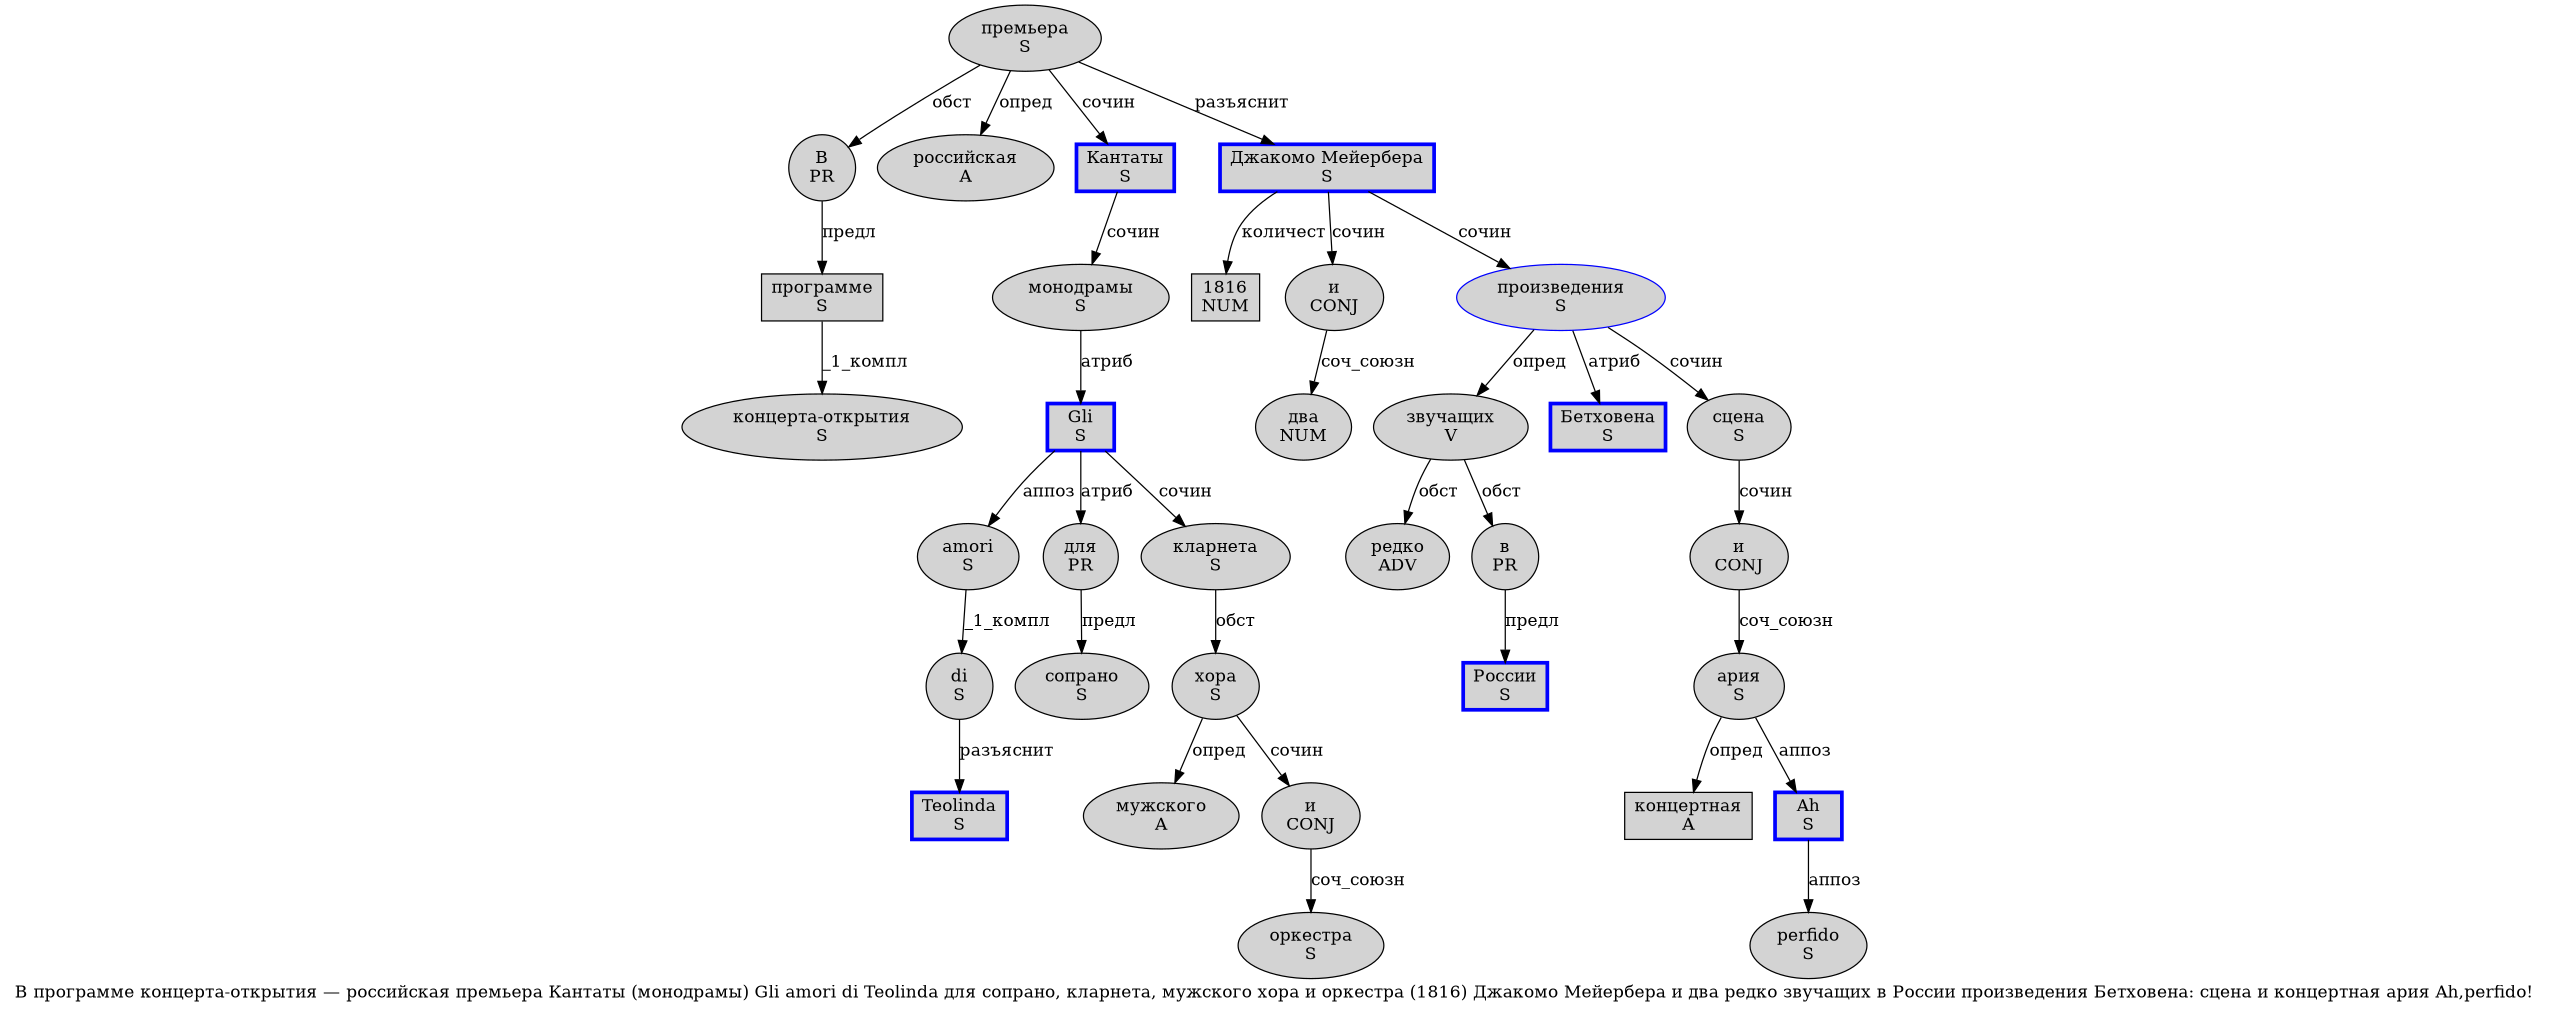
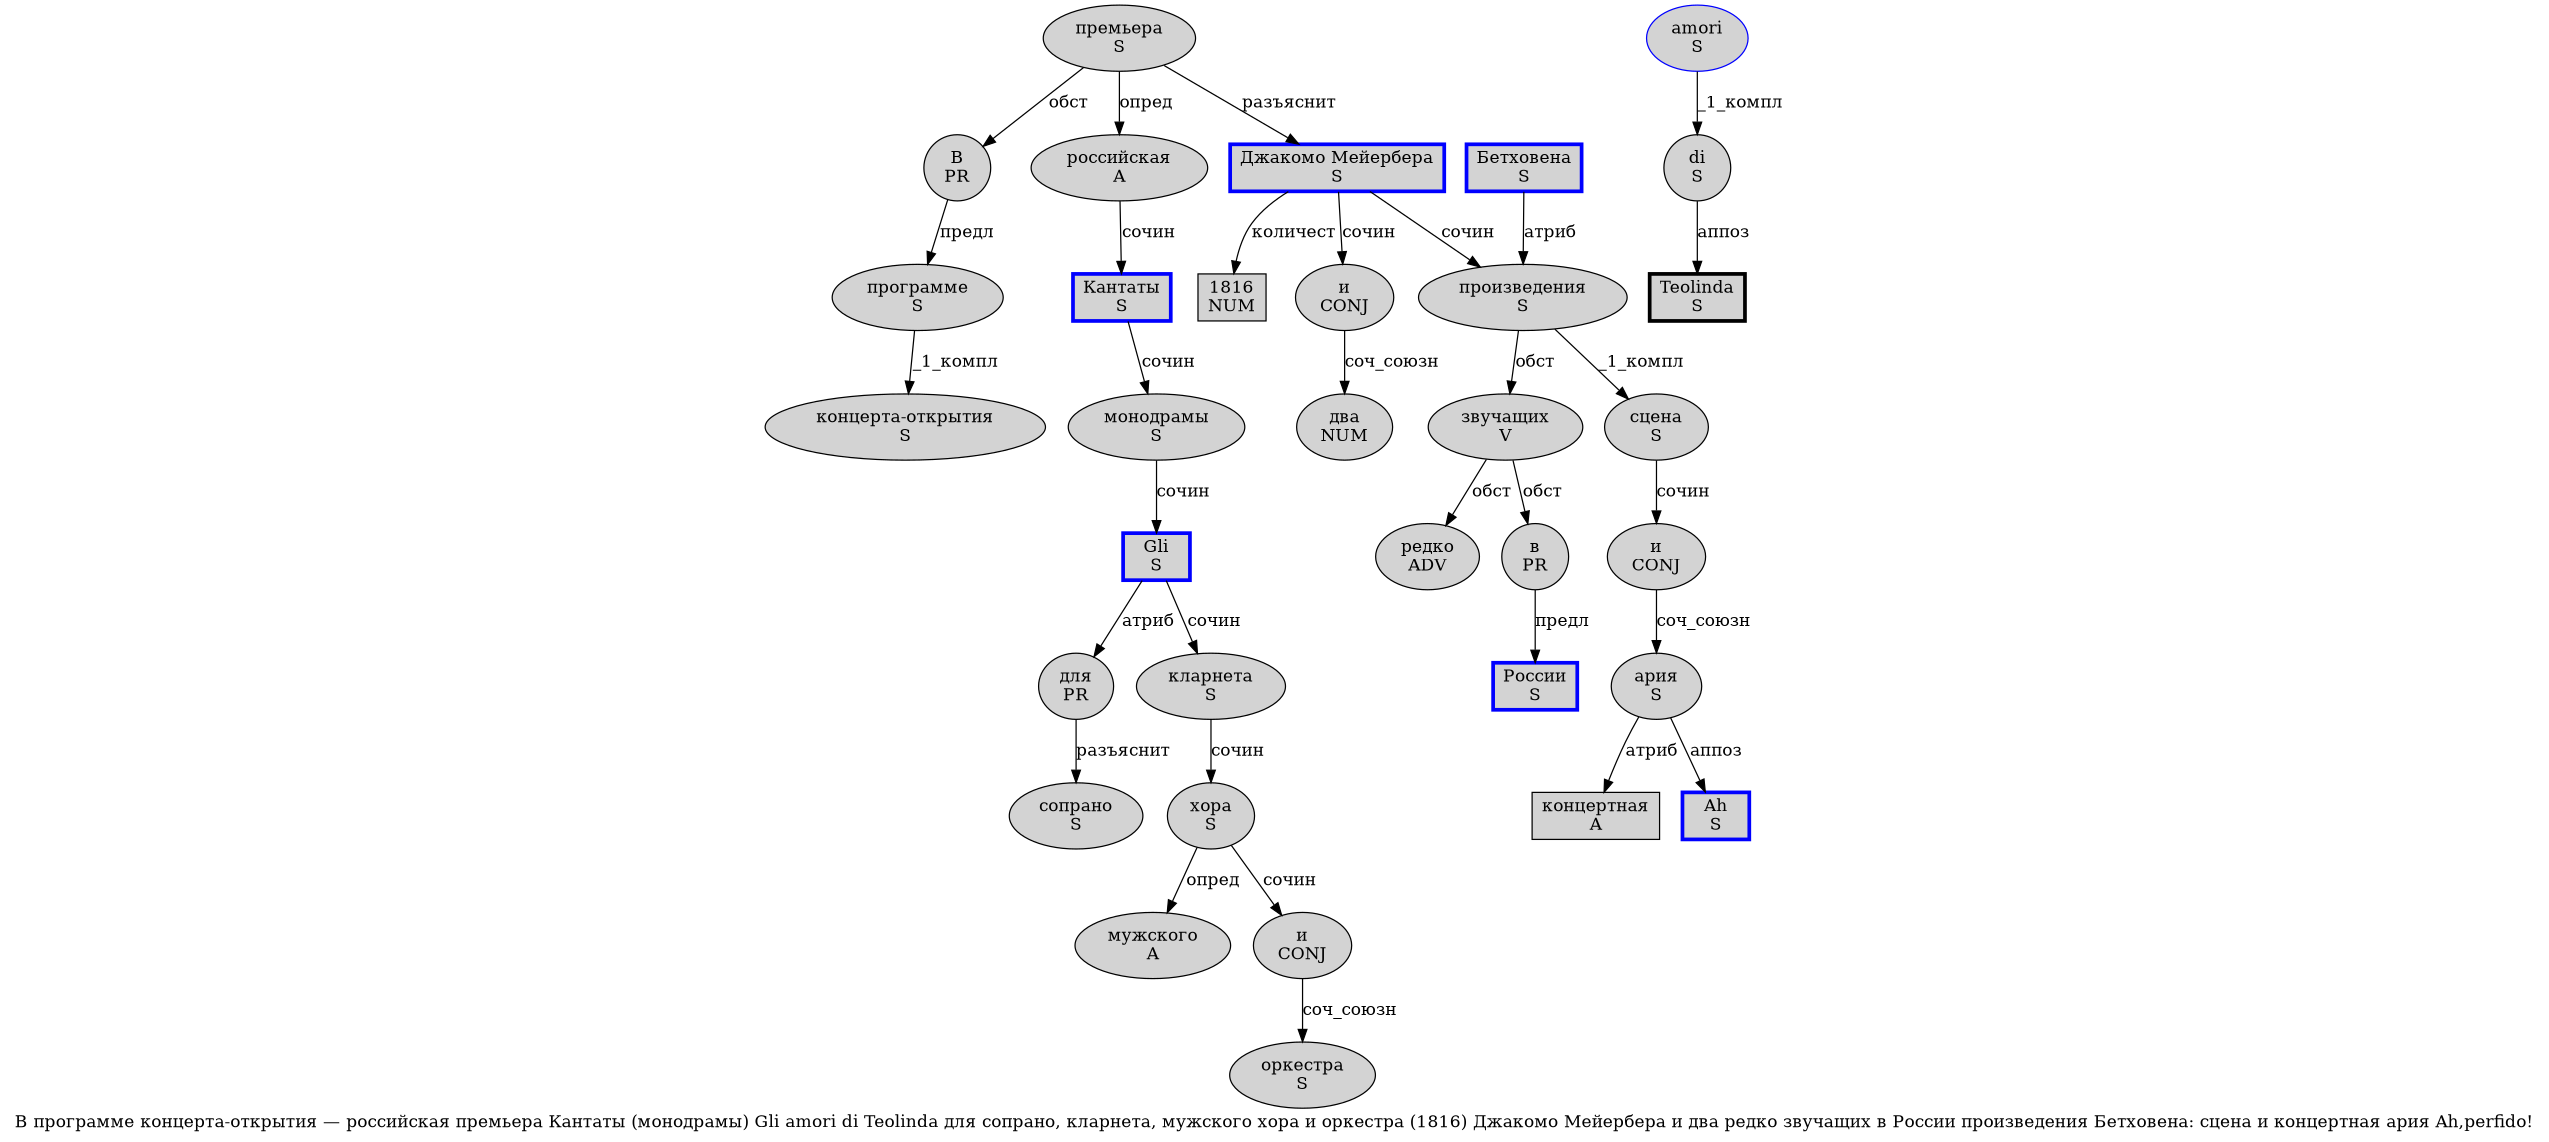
edge "премьера S" -> "Кантаты S": now "российская A" -> "Кантаты S"
node "программе S": shape box -> ellipse
node "произведения S": color blue -> black
edge "произведения S" -> "Бетховена S": reversed
edge "монодрамы S" -> "Gli S": label "атриб" -> "сочин"
edge "произведения S" -> "звучащих V": label "опред" -> "обст"
edge "произведения S" -> "сцена S": label "сочин" -> "_1_компл"
edge "Gli S" -> "amori S": removed, label "аппоз"
node "amori S": color black -> blue
edge "для PR" -> "сопрано S": label "предл" -> "разъяснит"
edge "кларнета S" -> "хора S": label "обст" -> "сочин"
edge "di S" -> "Teolinda S": label "разъяснит" -> "аппоз"
edge "ария S" -> "концертная A": label "опред" -> "атриб"
node "Teolinda S": color blue -> black
node "perfido S": removed
